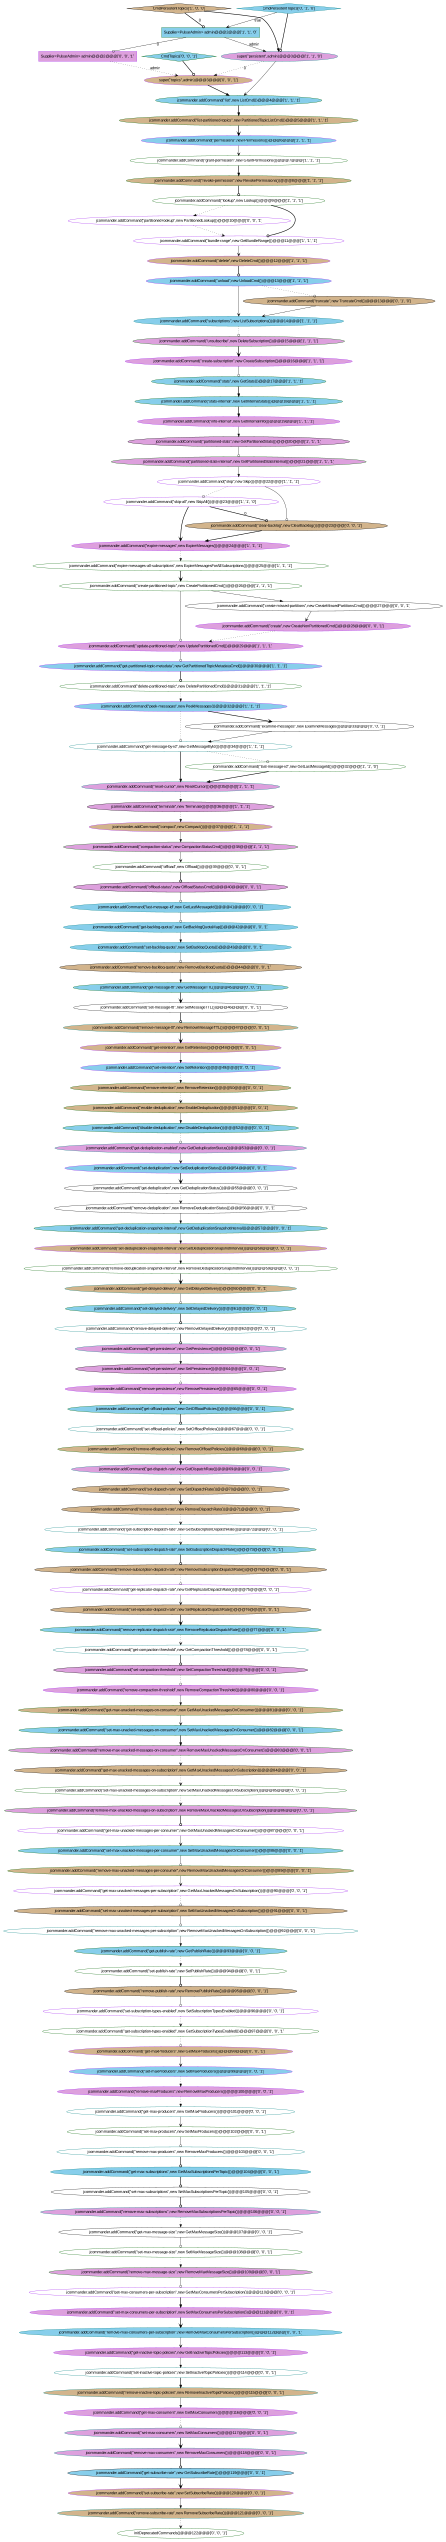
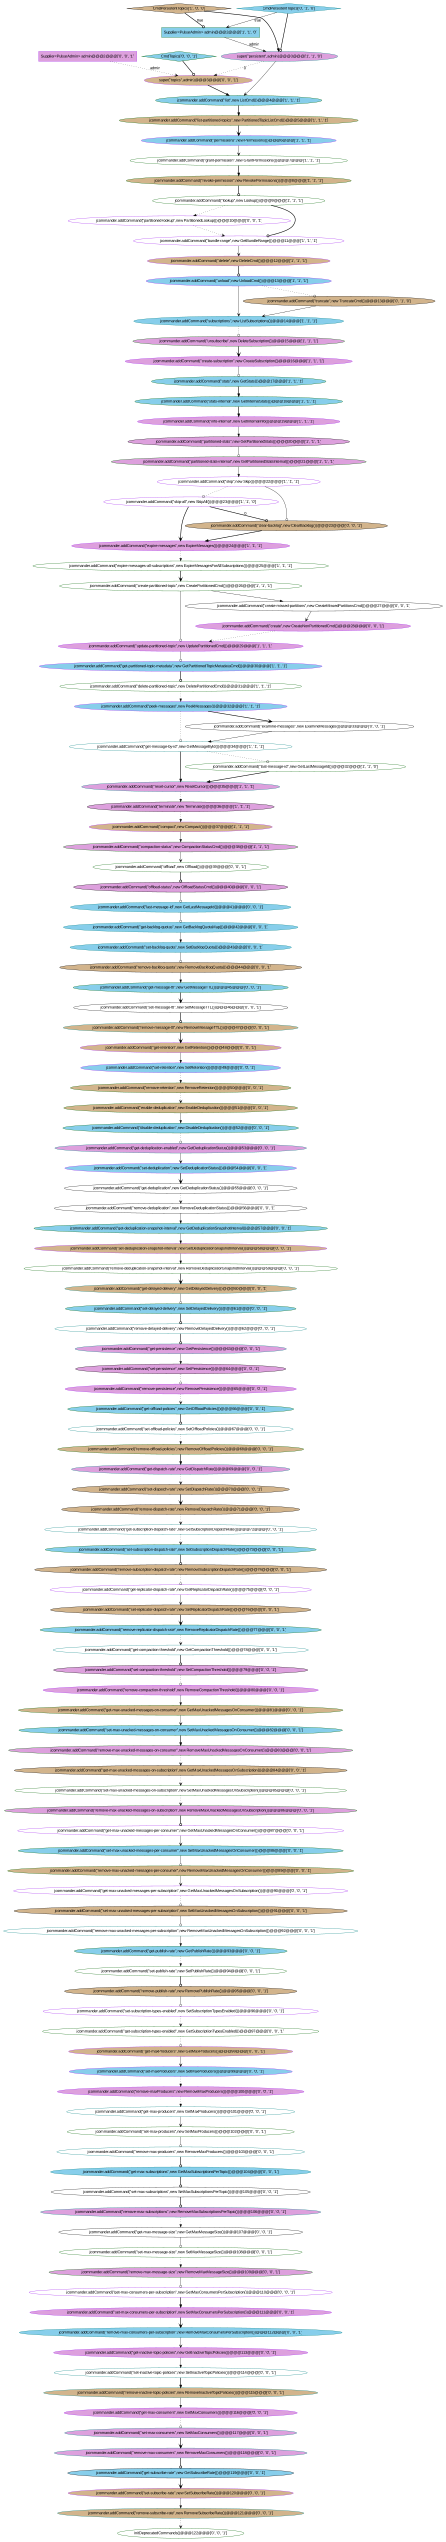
edge "CmdPersistentTopics['1', '0', '0']" -> "Supplier<PulsarAdmin> admin@@@2@@@['1', '1', '0']": label "0" -> "true"
edge "Supplier<PulsarAdmin> admin@@@2@@@['1', '1', '0']" -> "Supplier<PulsarAdmin> admin@@@2@@@['0', '0', '1']": removed, label "0"
